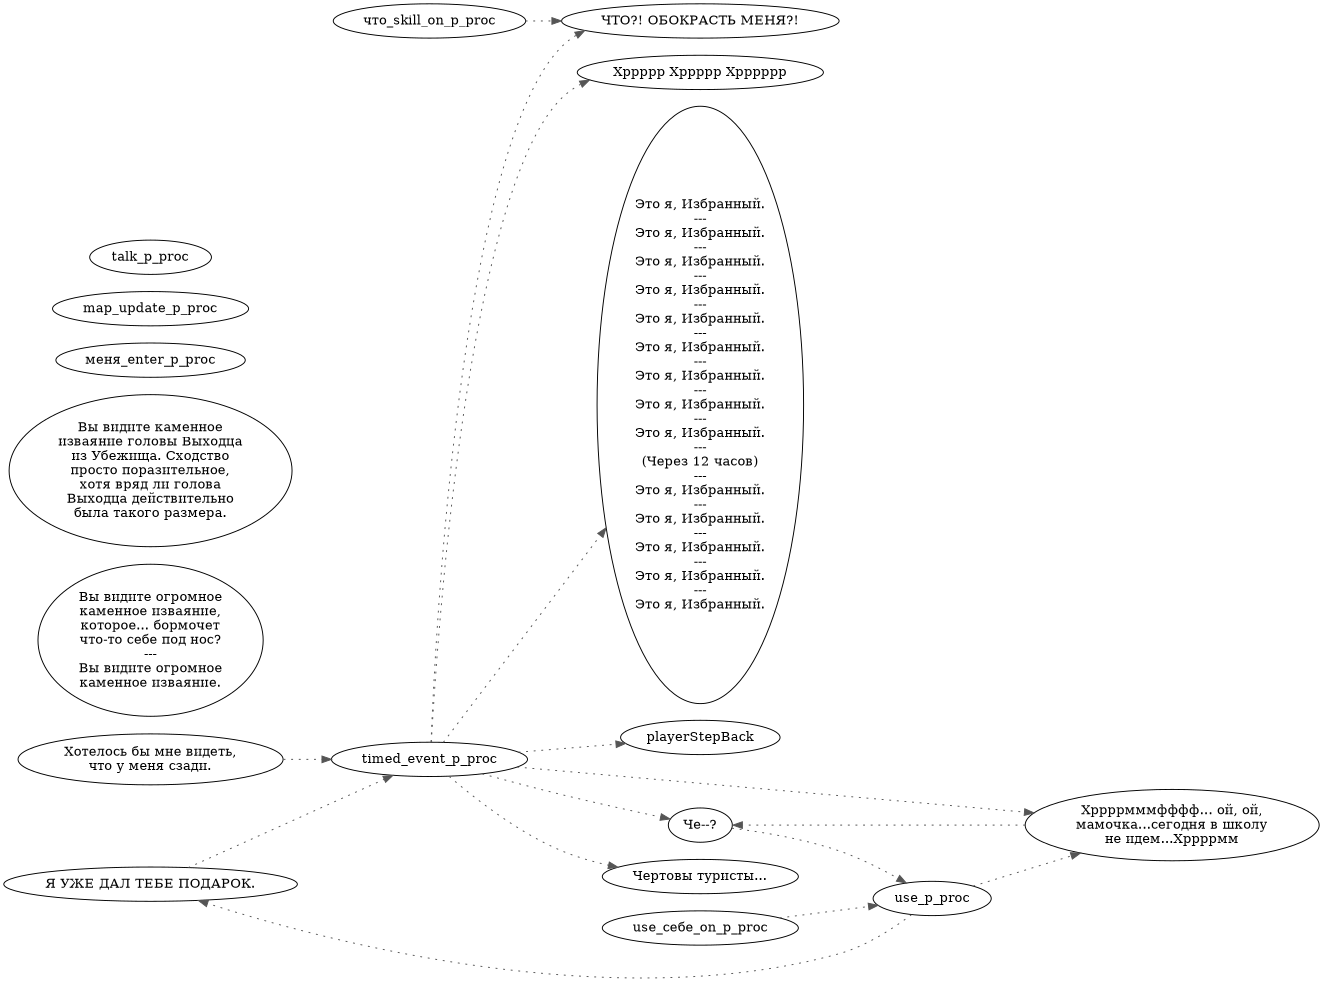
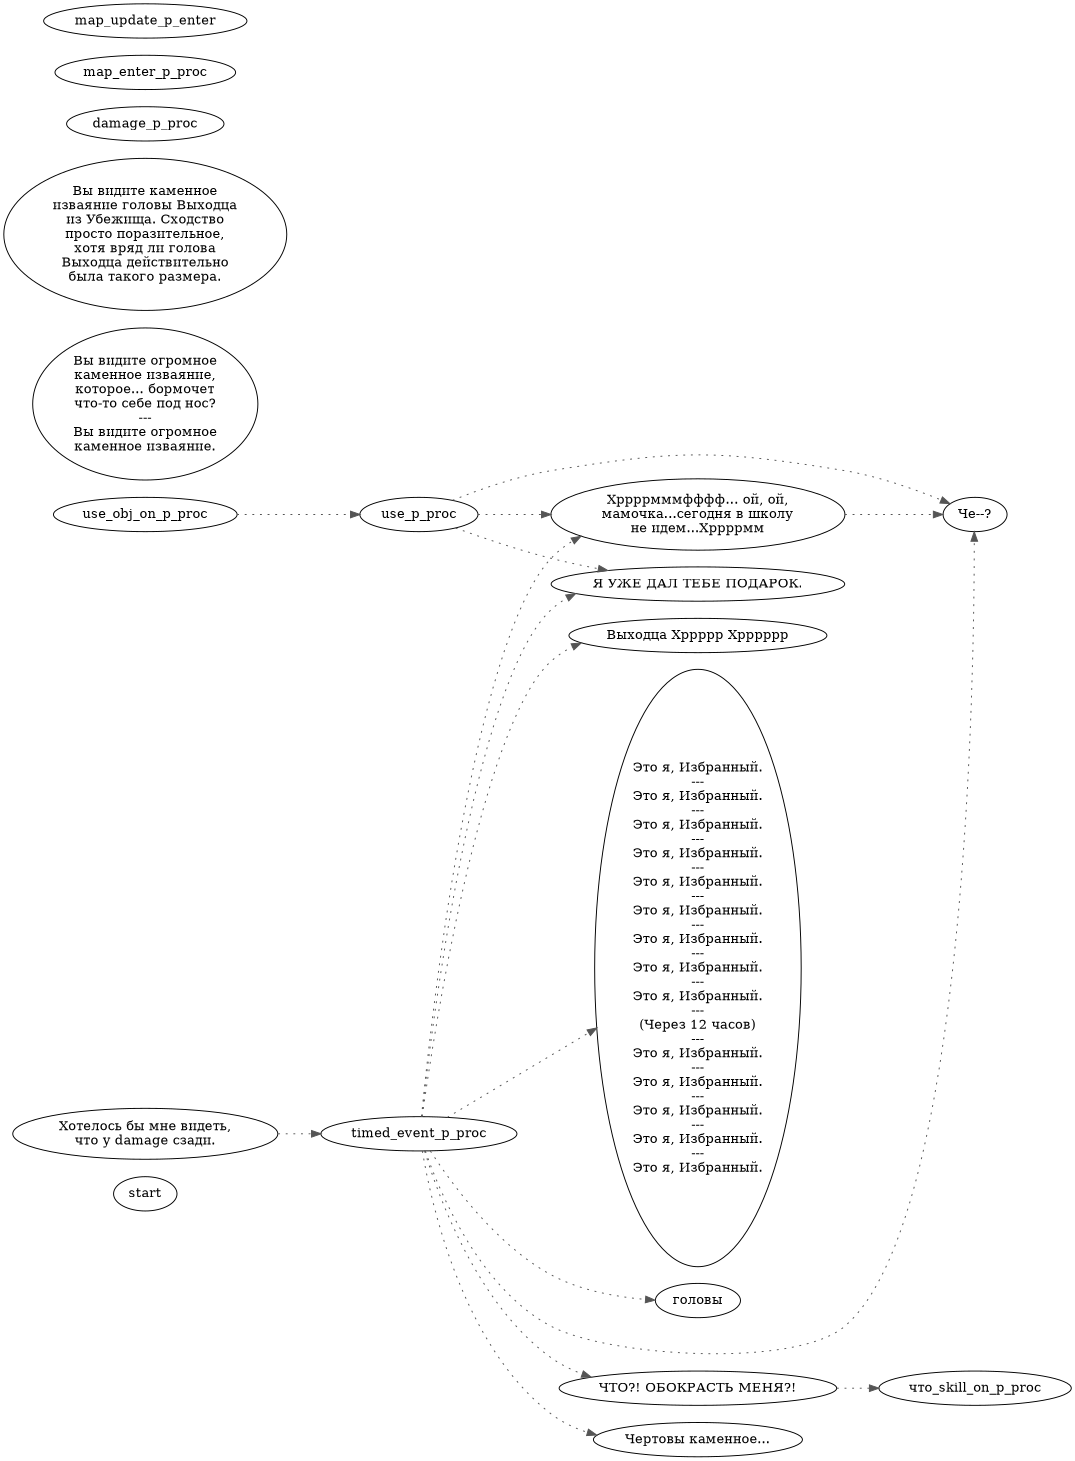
edge "что_skill_on_p_proc" -> "ЧТО?! ОБОКРАСТЬ МЕНЯ?!": reversed
node "Хррррр Хррррр Хрррррр": label "Хррррр Хррррр Хрррррр" -> "Выходца Хррррр Хрррррр"
node "damage_p_proc": added
node "talk_p_proc": removed
node "map_update_p_proc": label "map_update_p_proc" -> "map_update_p_enter"
node "меня_enter_p_proc": label "меня_enter_p_proc" -> "map_enter_p_proc"
node "playerStepBack": label "playerStepBack" -> "головы"
node "Хотелось бы мне видеть, что у меня сзади.": label "Хотелось бы мне видеть, что у меня сзади." -> "Хотелось бы мне видеть, что у damage сзади."
edge "Я УЖЕ ДАЛ ТЕБЕ ПОДАРОК." -> "timed_event_p_proc": reversed
edge "Че--?" -> "use_p_proc": reversed
node "Чертовы туристы...": label "Чертовы туристы..." -> "Чертовы каменное..."
node "use_себе_on_p_proc": label "use_себе_on_p_proc" -> "use_obj_on_p_proc"
node "start": added
